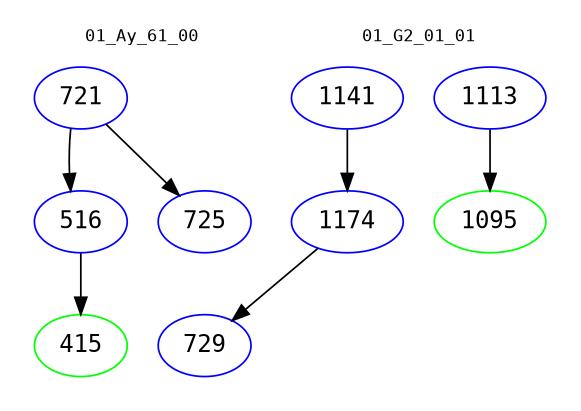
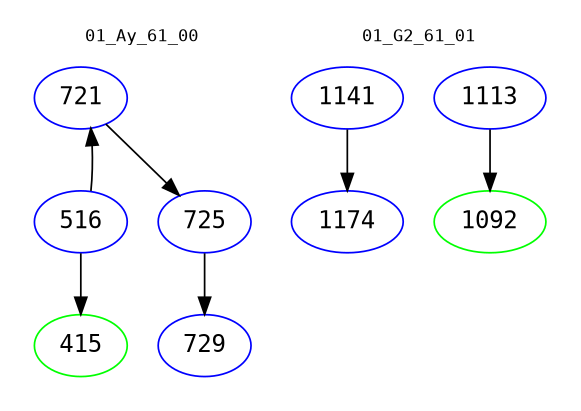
cluster "01_G2_01_01": label "01_G2_01_01" -> "01_G2_61_01"
edge "721" -> "516": reversed
node "1095": label "1095" -> "1092"
edge "1174" -> "729": now "725" -> "729"
